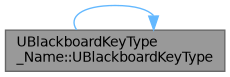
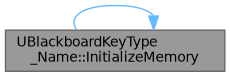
node "UBlackboardKeyType _Name::UBlackboardKeyType": label "UBlackboardKeyType _Name::UBlackboardKeyType" -> "UBlackboardKeyType _Name::InitializeMemory"
